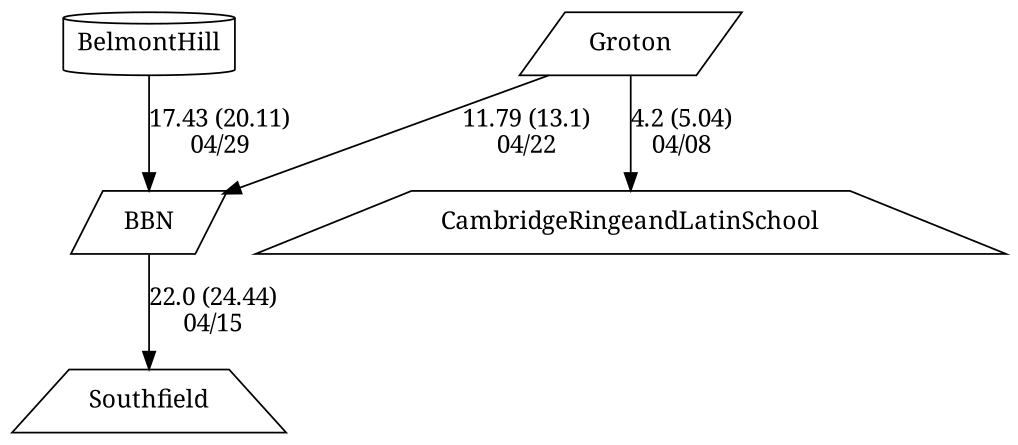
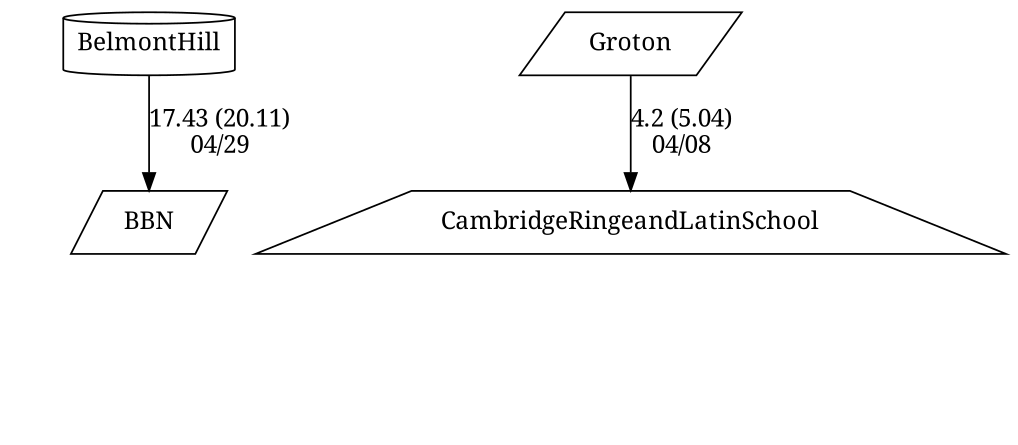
edge "Groton" -> "BBN": removed, label "11.79 (13.1) 04/22"
node "Southfield": removed
